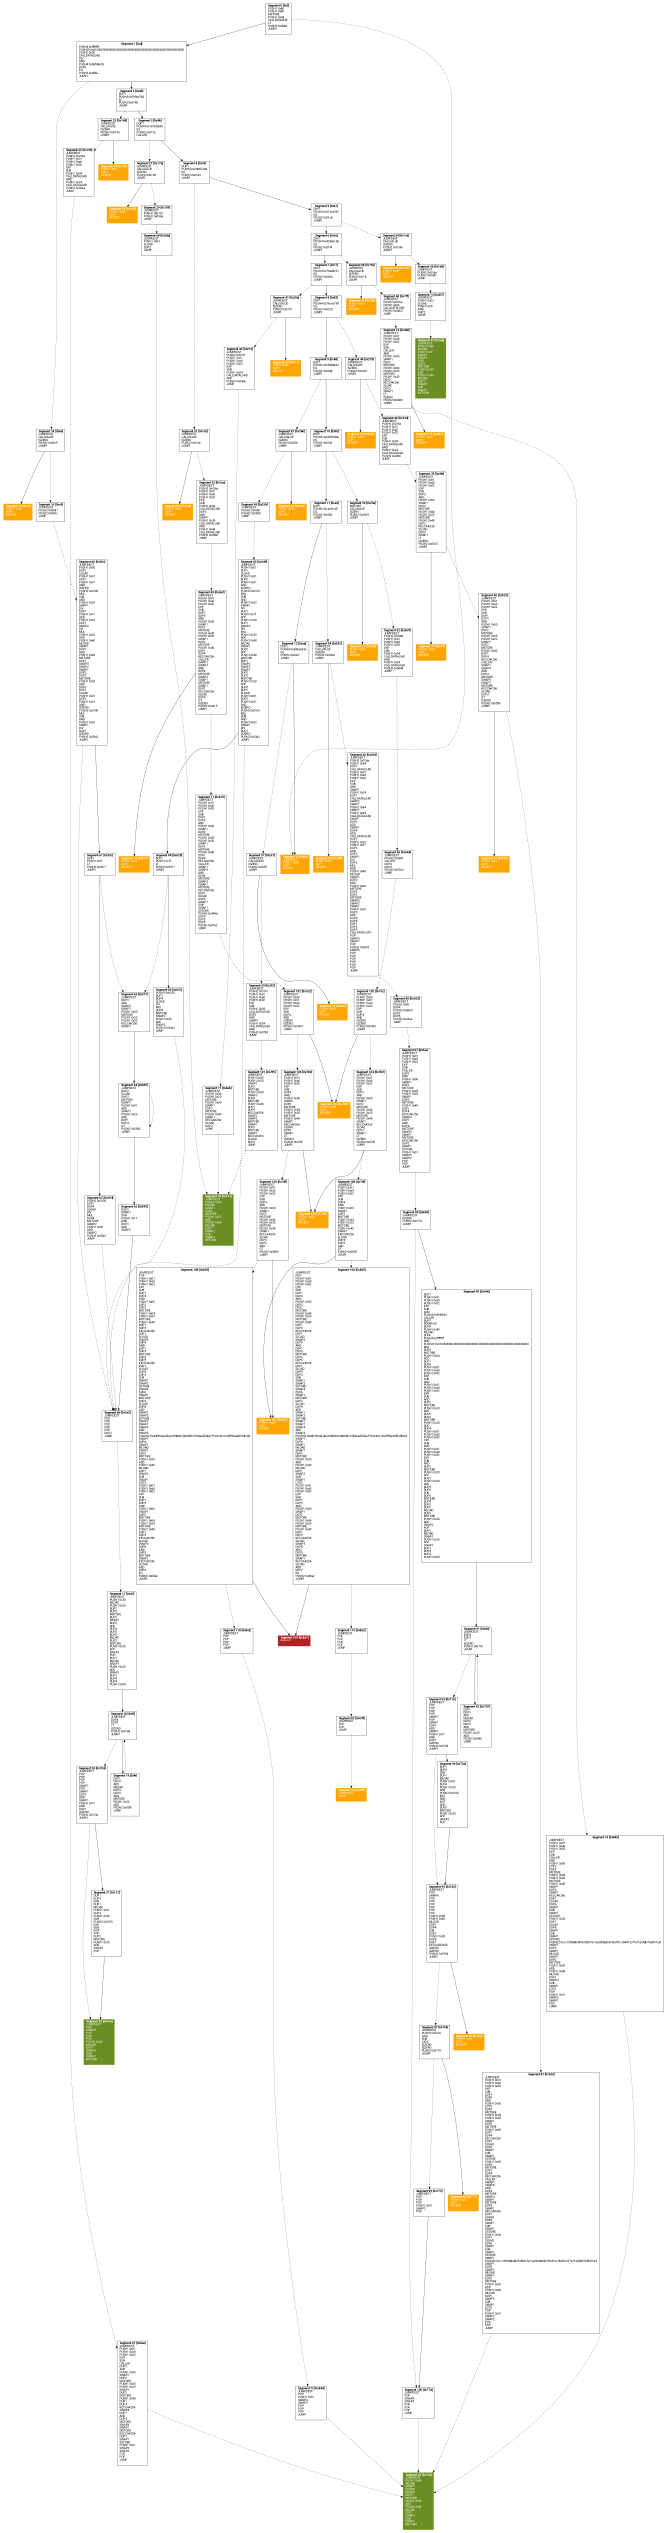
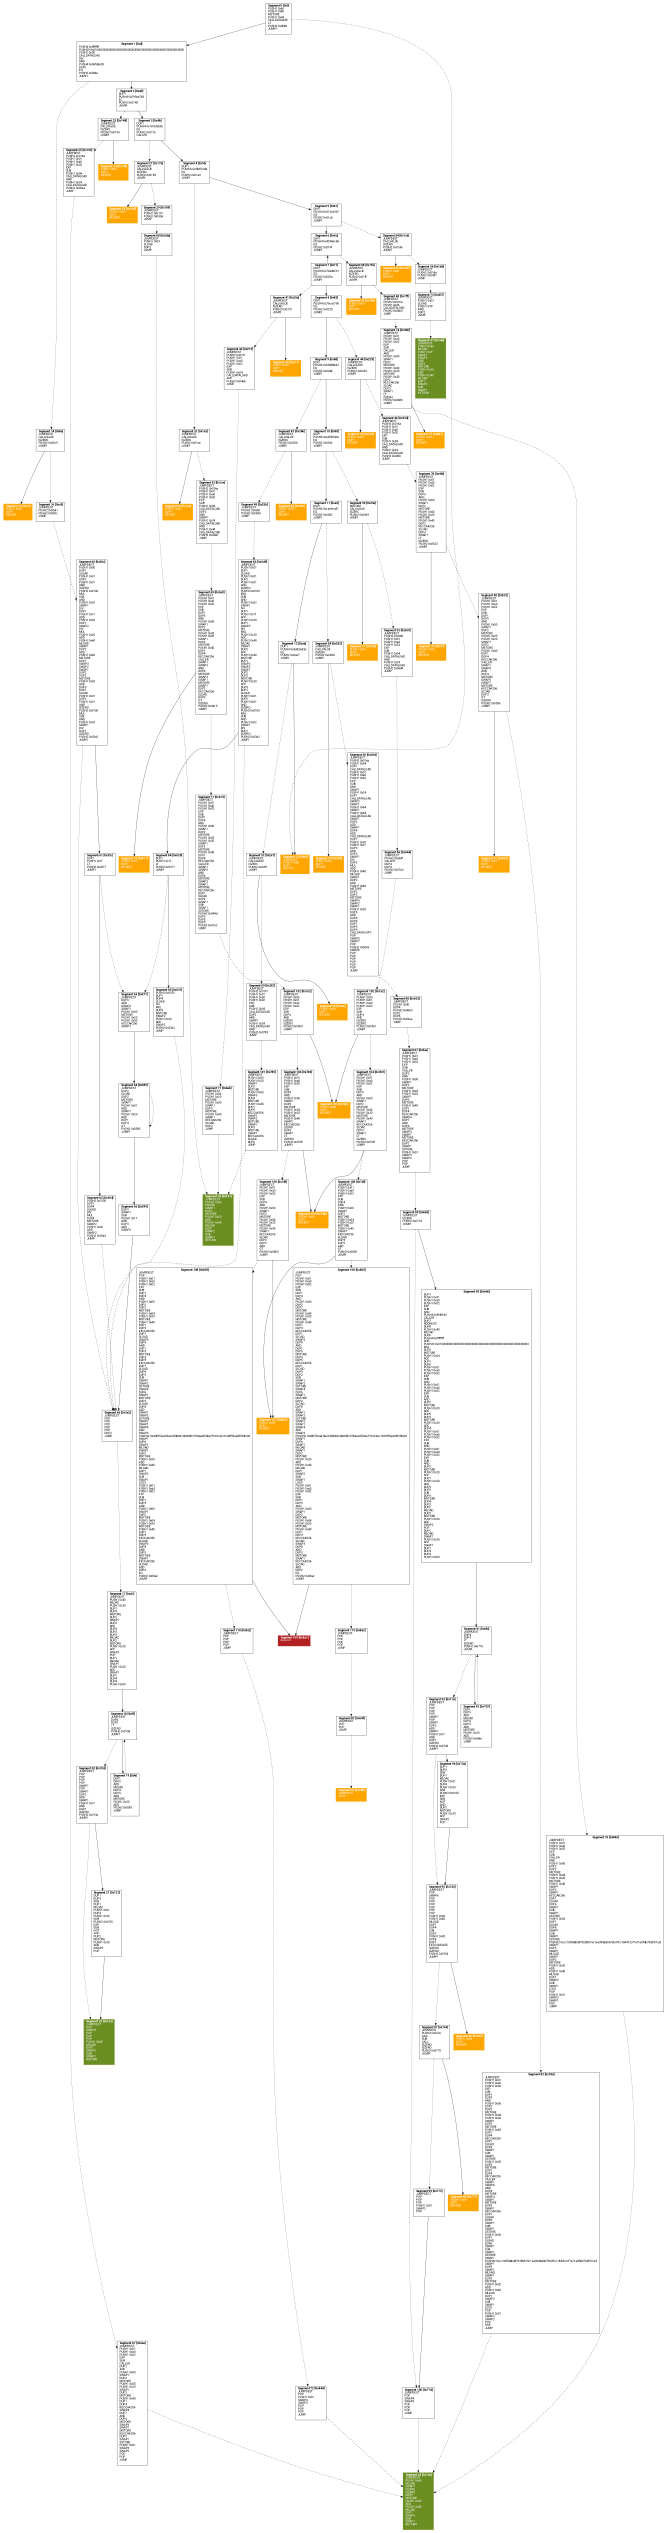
edge "Segment 6 [0x6c]" -> "Segment 7 [0x77]": reversed
